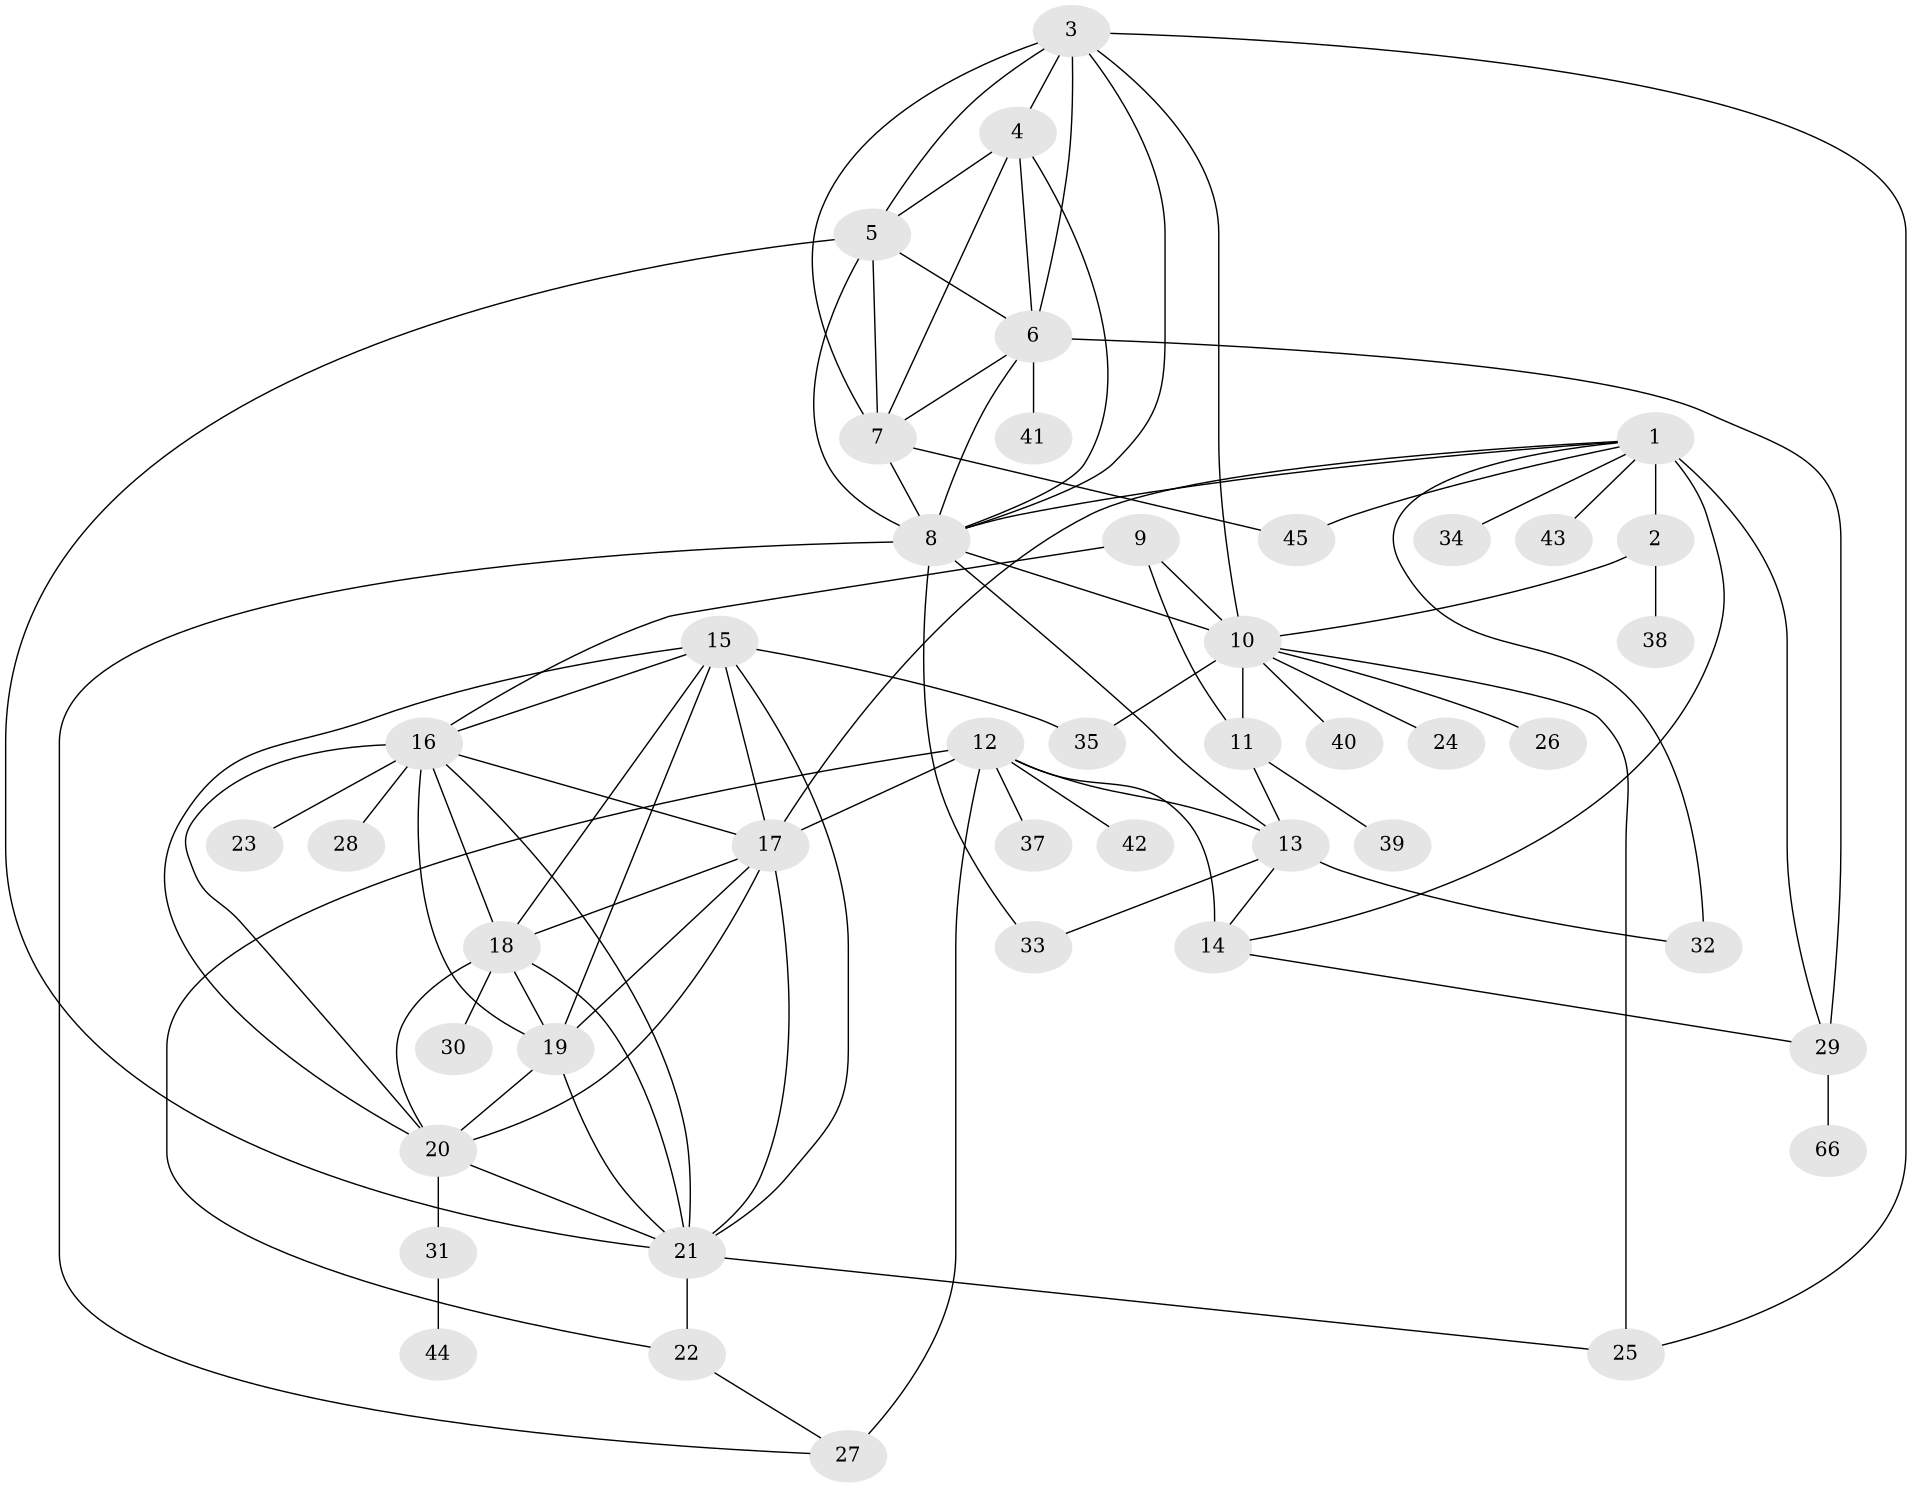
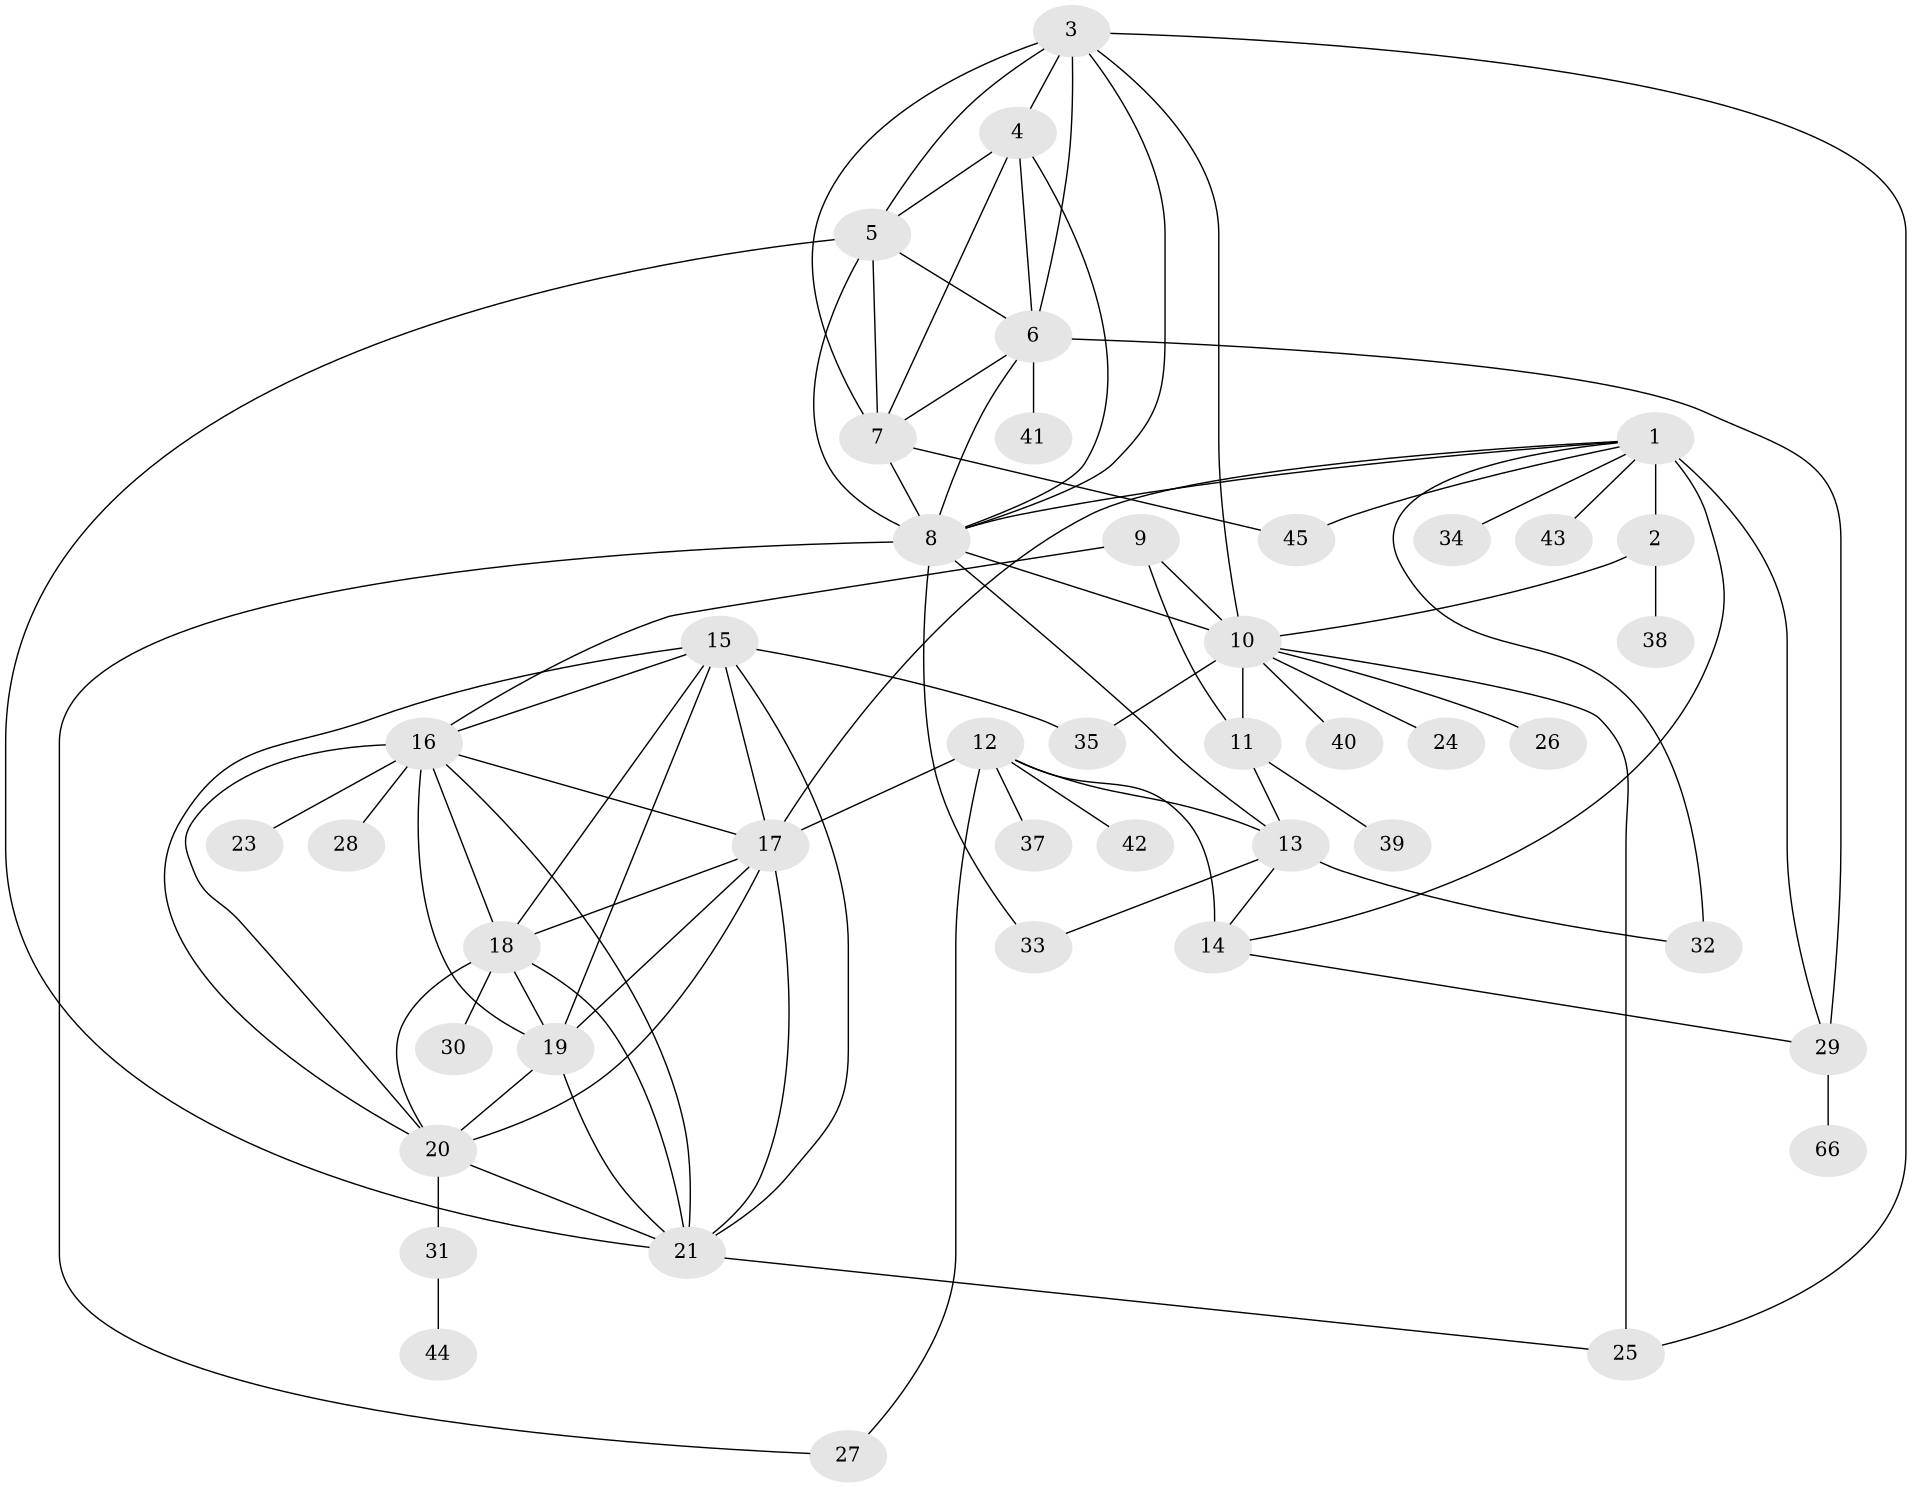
node "22": removed
